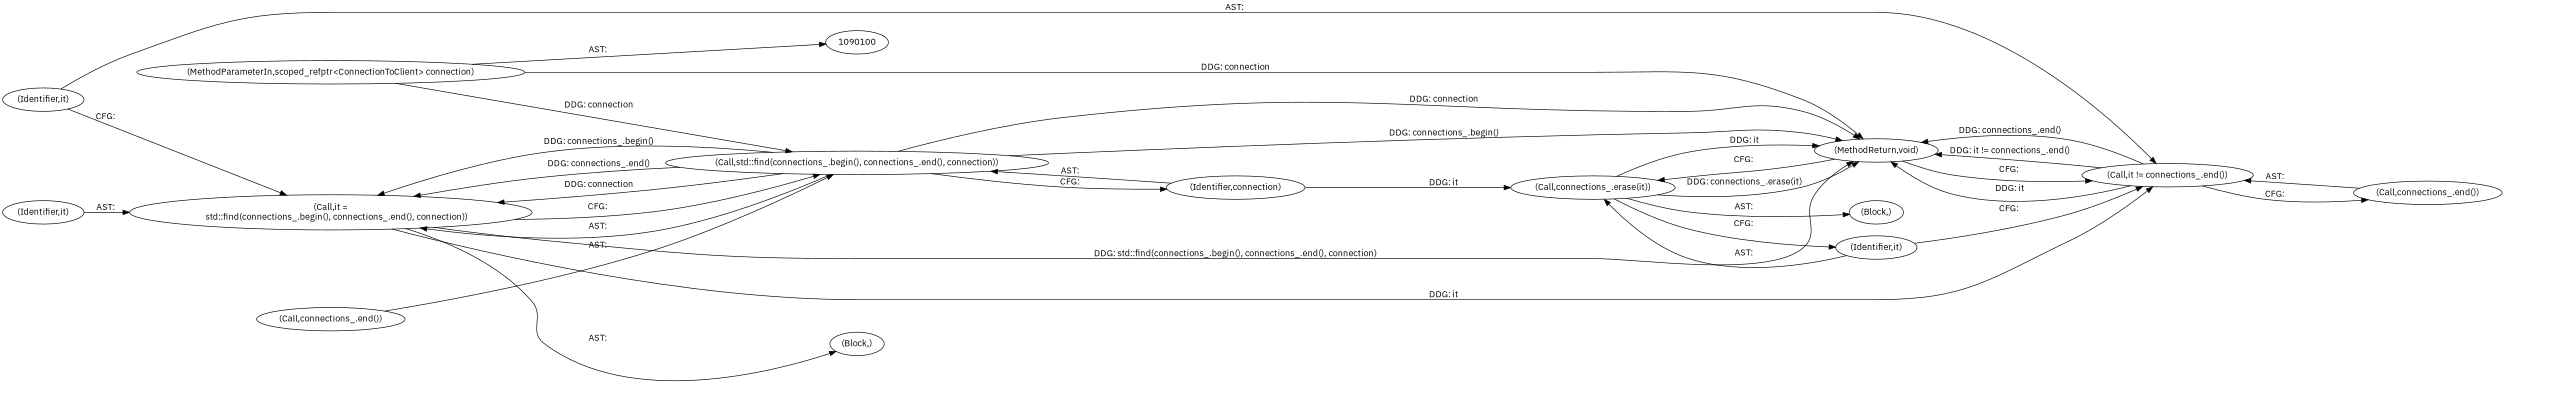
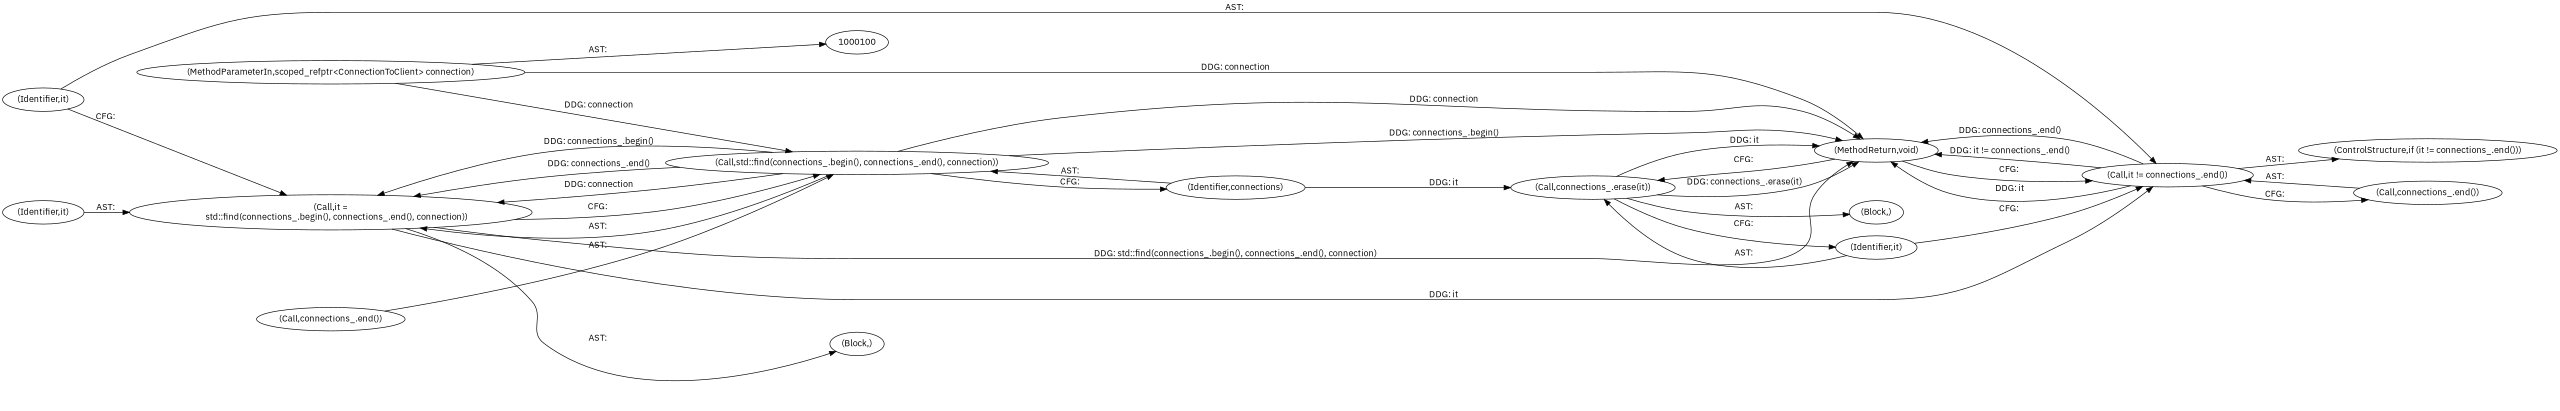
node "1090100": label "1090100" -> "1000100"
node "(ControlStructure,if (it != connections_.end()))": added
node "(Identifier,connection)": label "(Identifier,connection)" -> "(Identifier,connections)"
